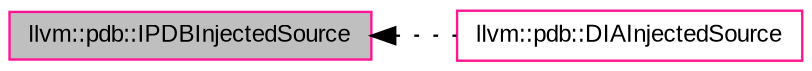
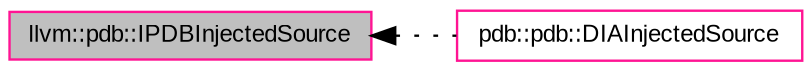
node "llvm::pdb::DIAInjectedSource": label "llvm::pdb::DIAInjectedSource" -> "pdb::pdb::DIAInjectedSource"
